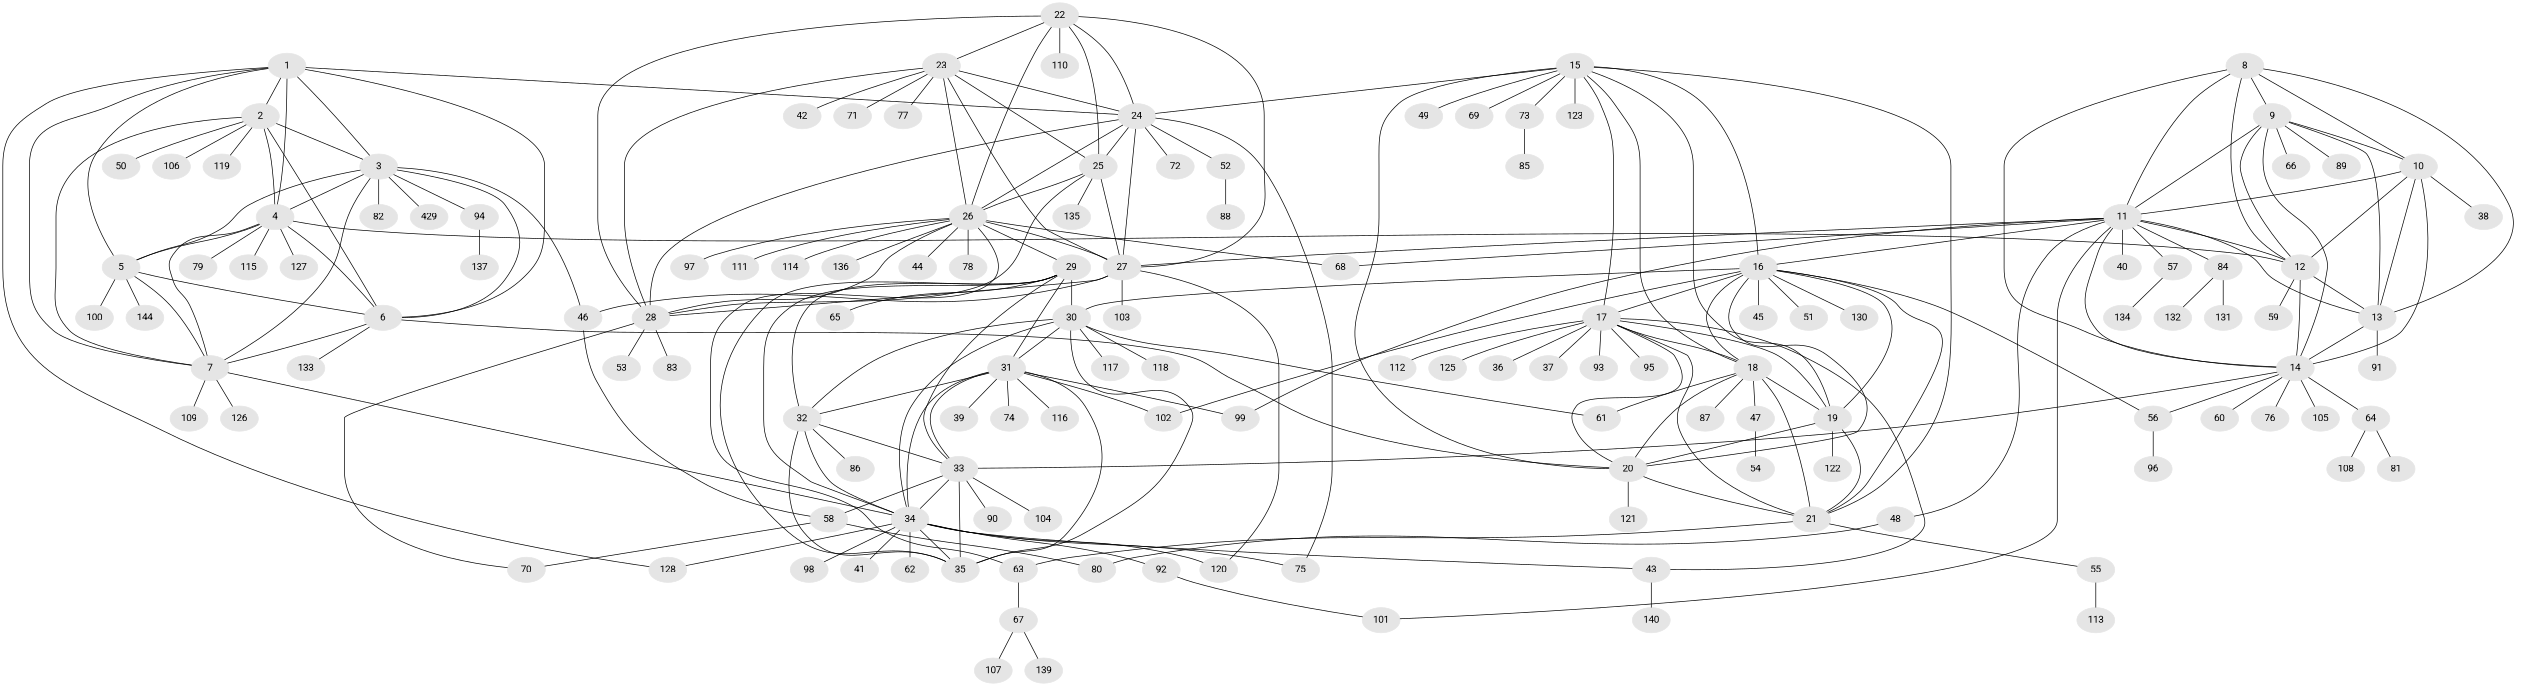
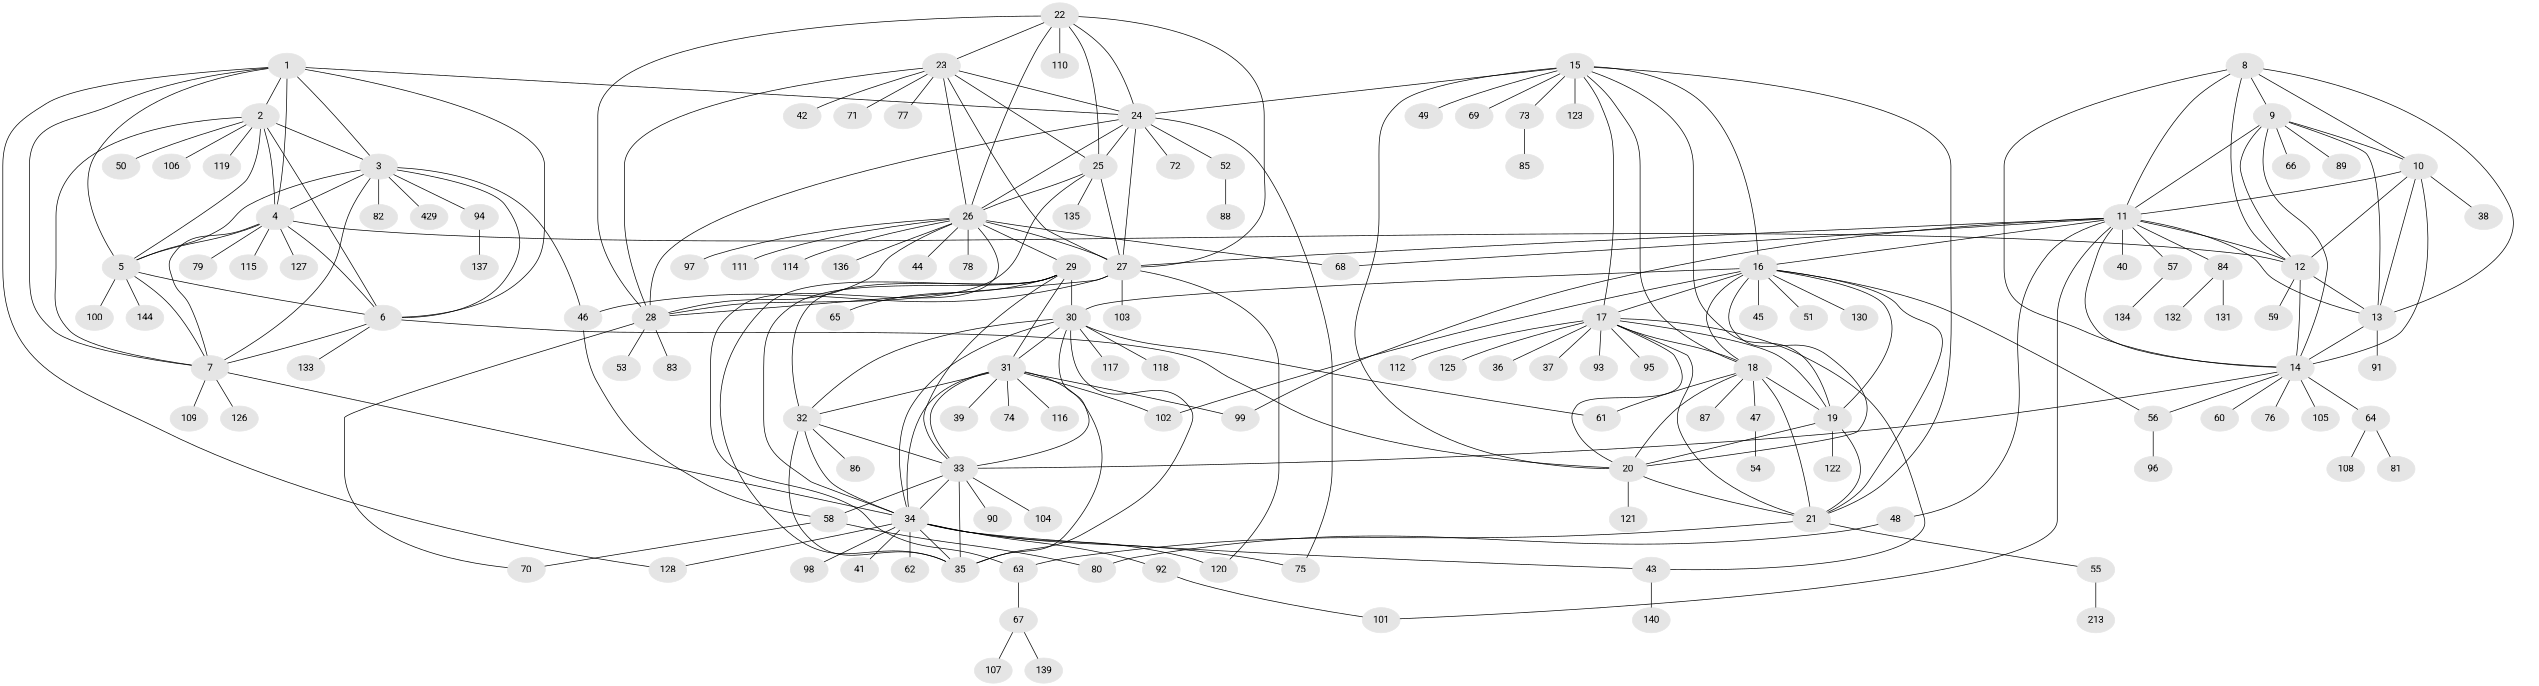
edge "2" -- "5": added
edge "30" -- "33": added
node "113": label "113" -> "213"
